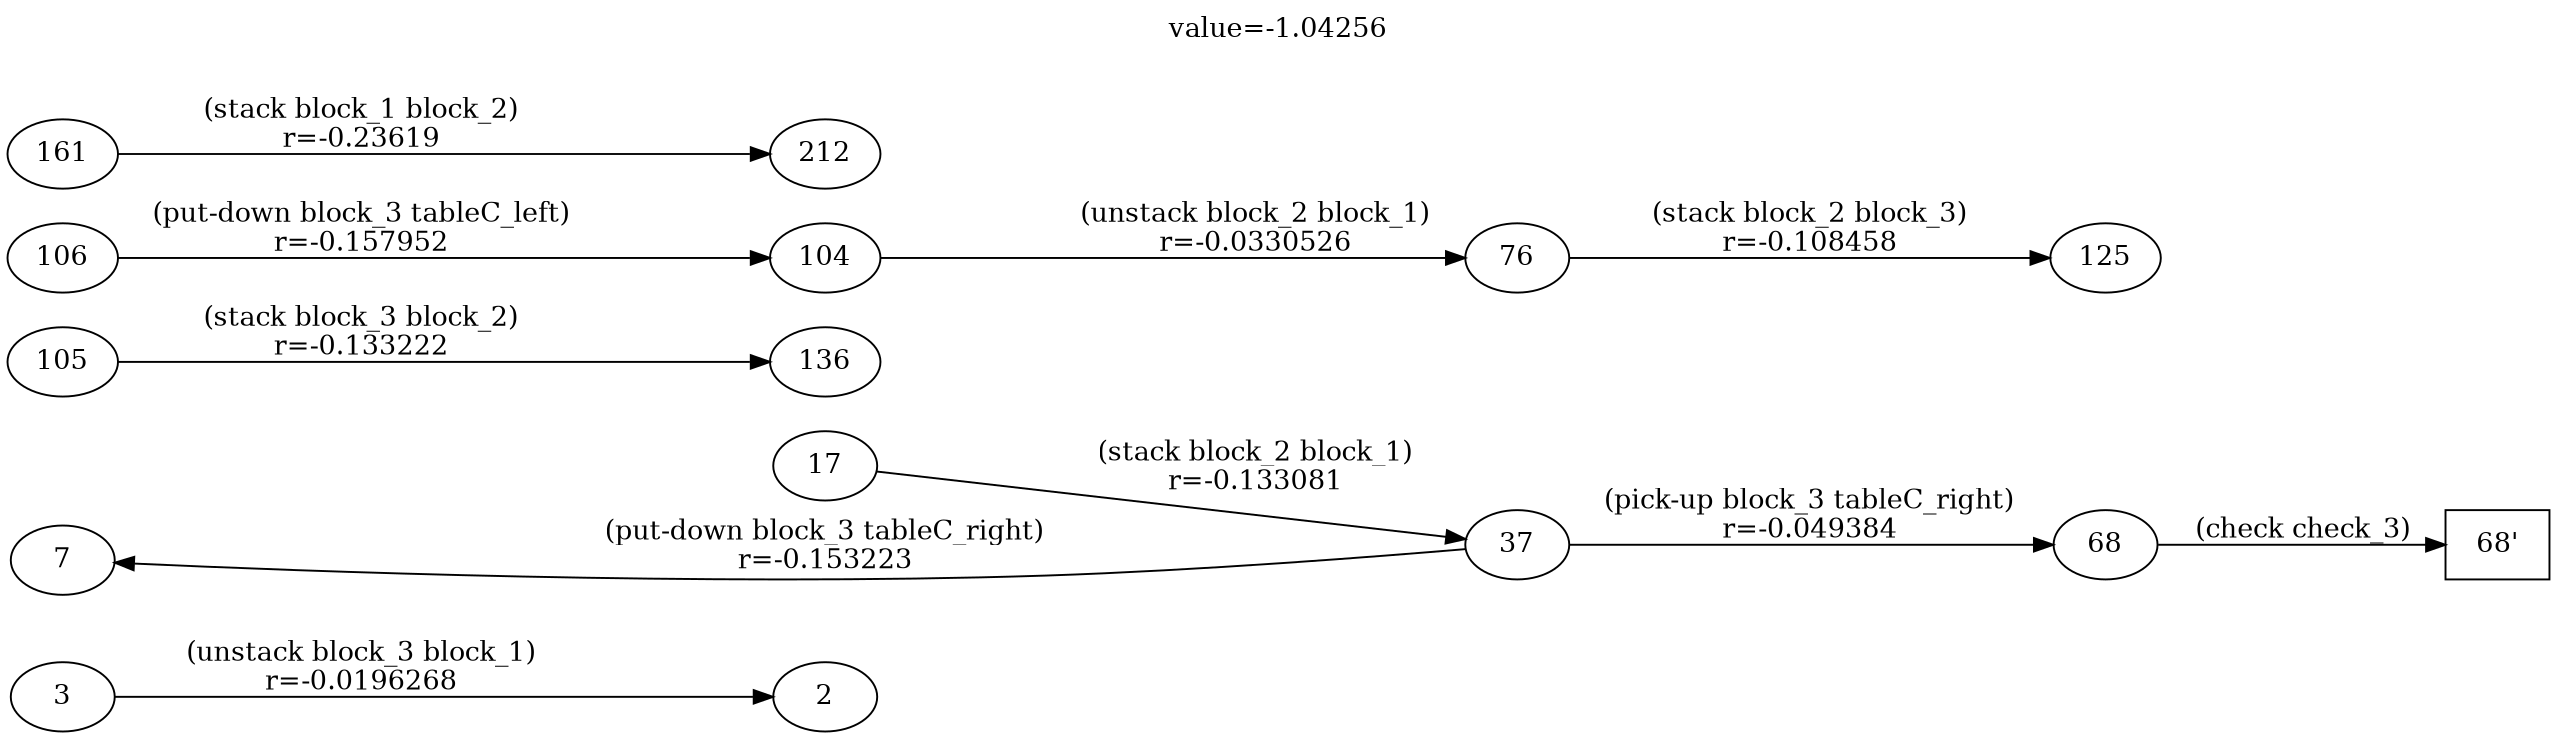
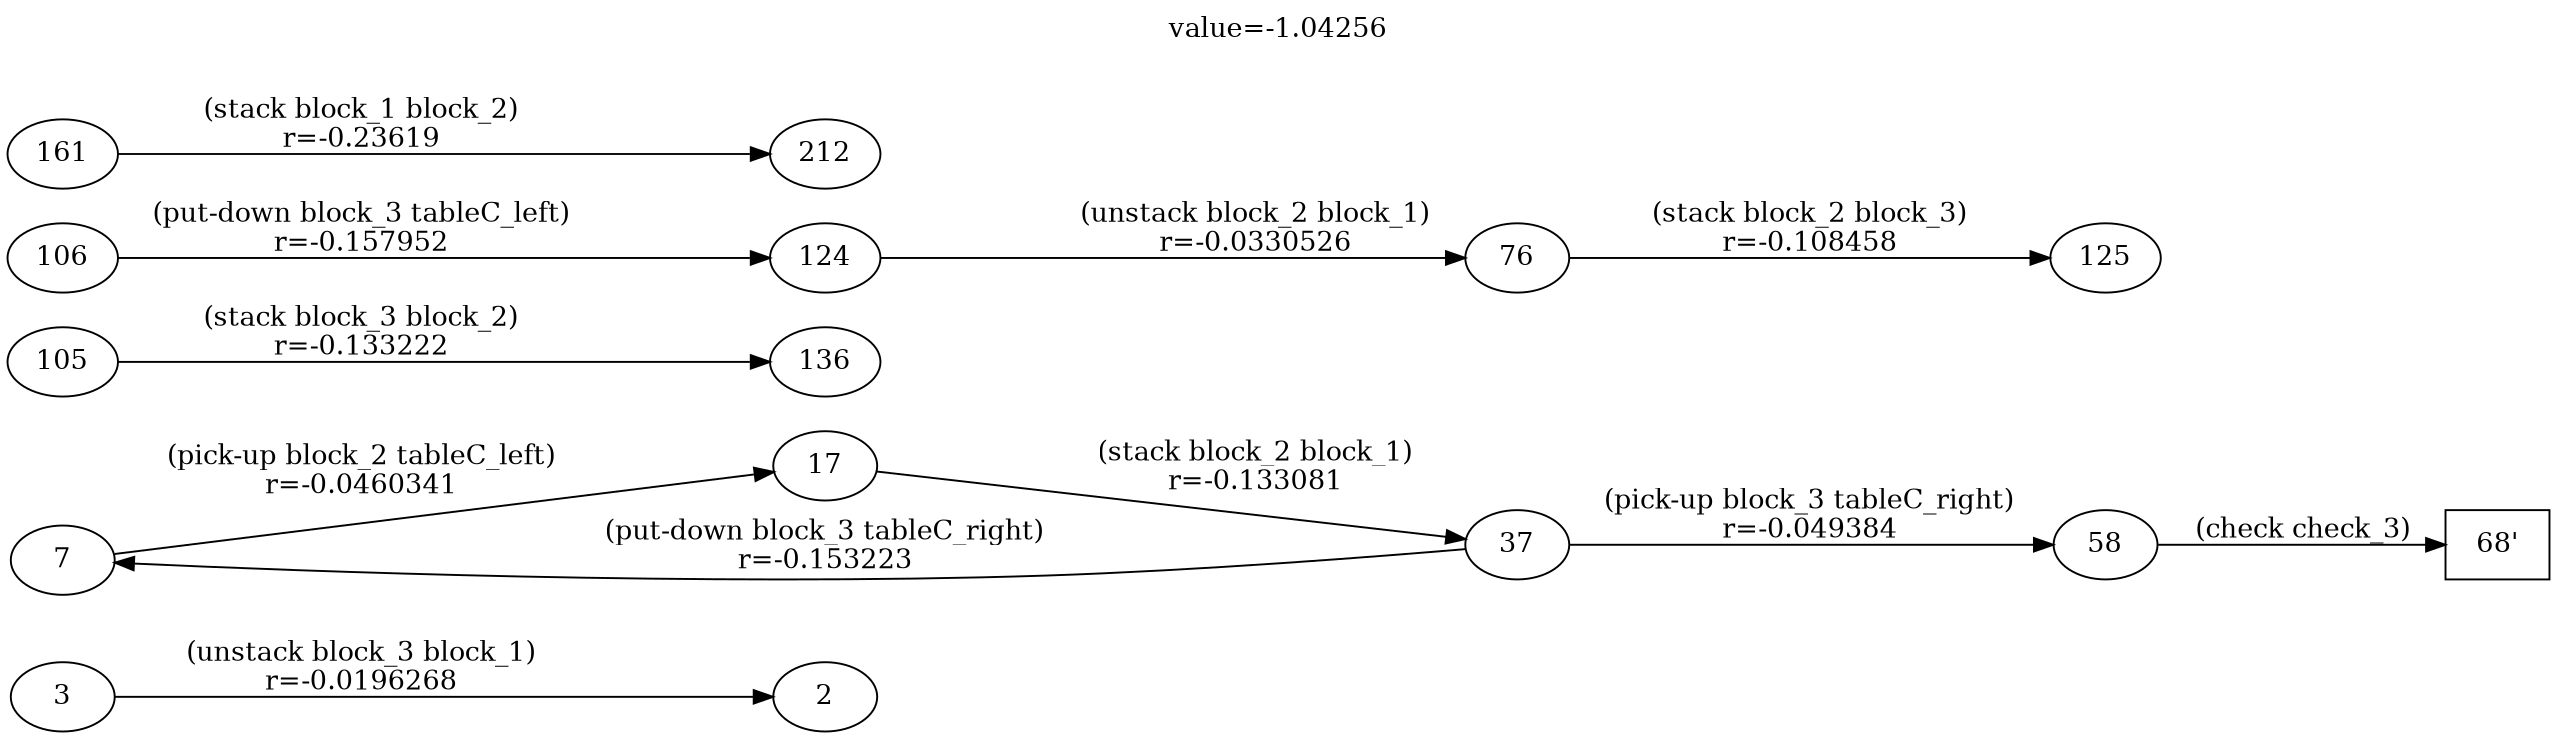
node "104": label "104" -> "124"
edge "7" -> "17": added, label "(pick-up block_2 tableC_left) r=-0.0460341"
node "68": label "68" -> "58"
